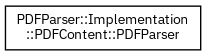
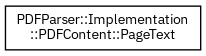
node "PDFParser::Implementation ::PDFContent::PDFParser": label "PDFParser::Implementation ::PDFContent::PDFParser" -> "PDFParser::Implementation ::PDFContent::PageText"
